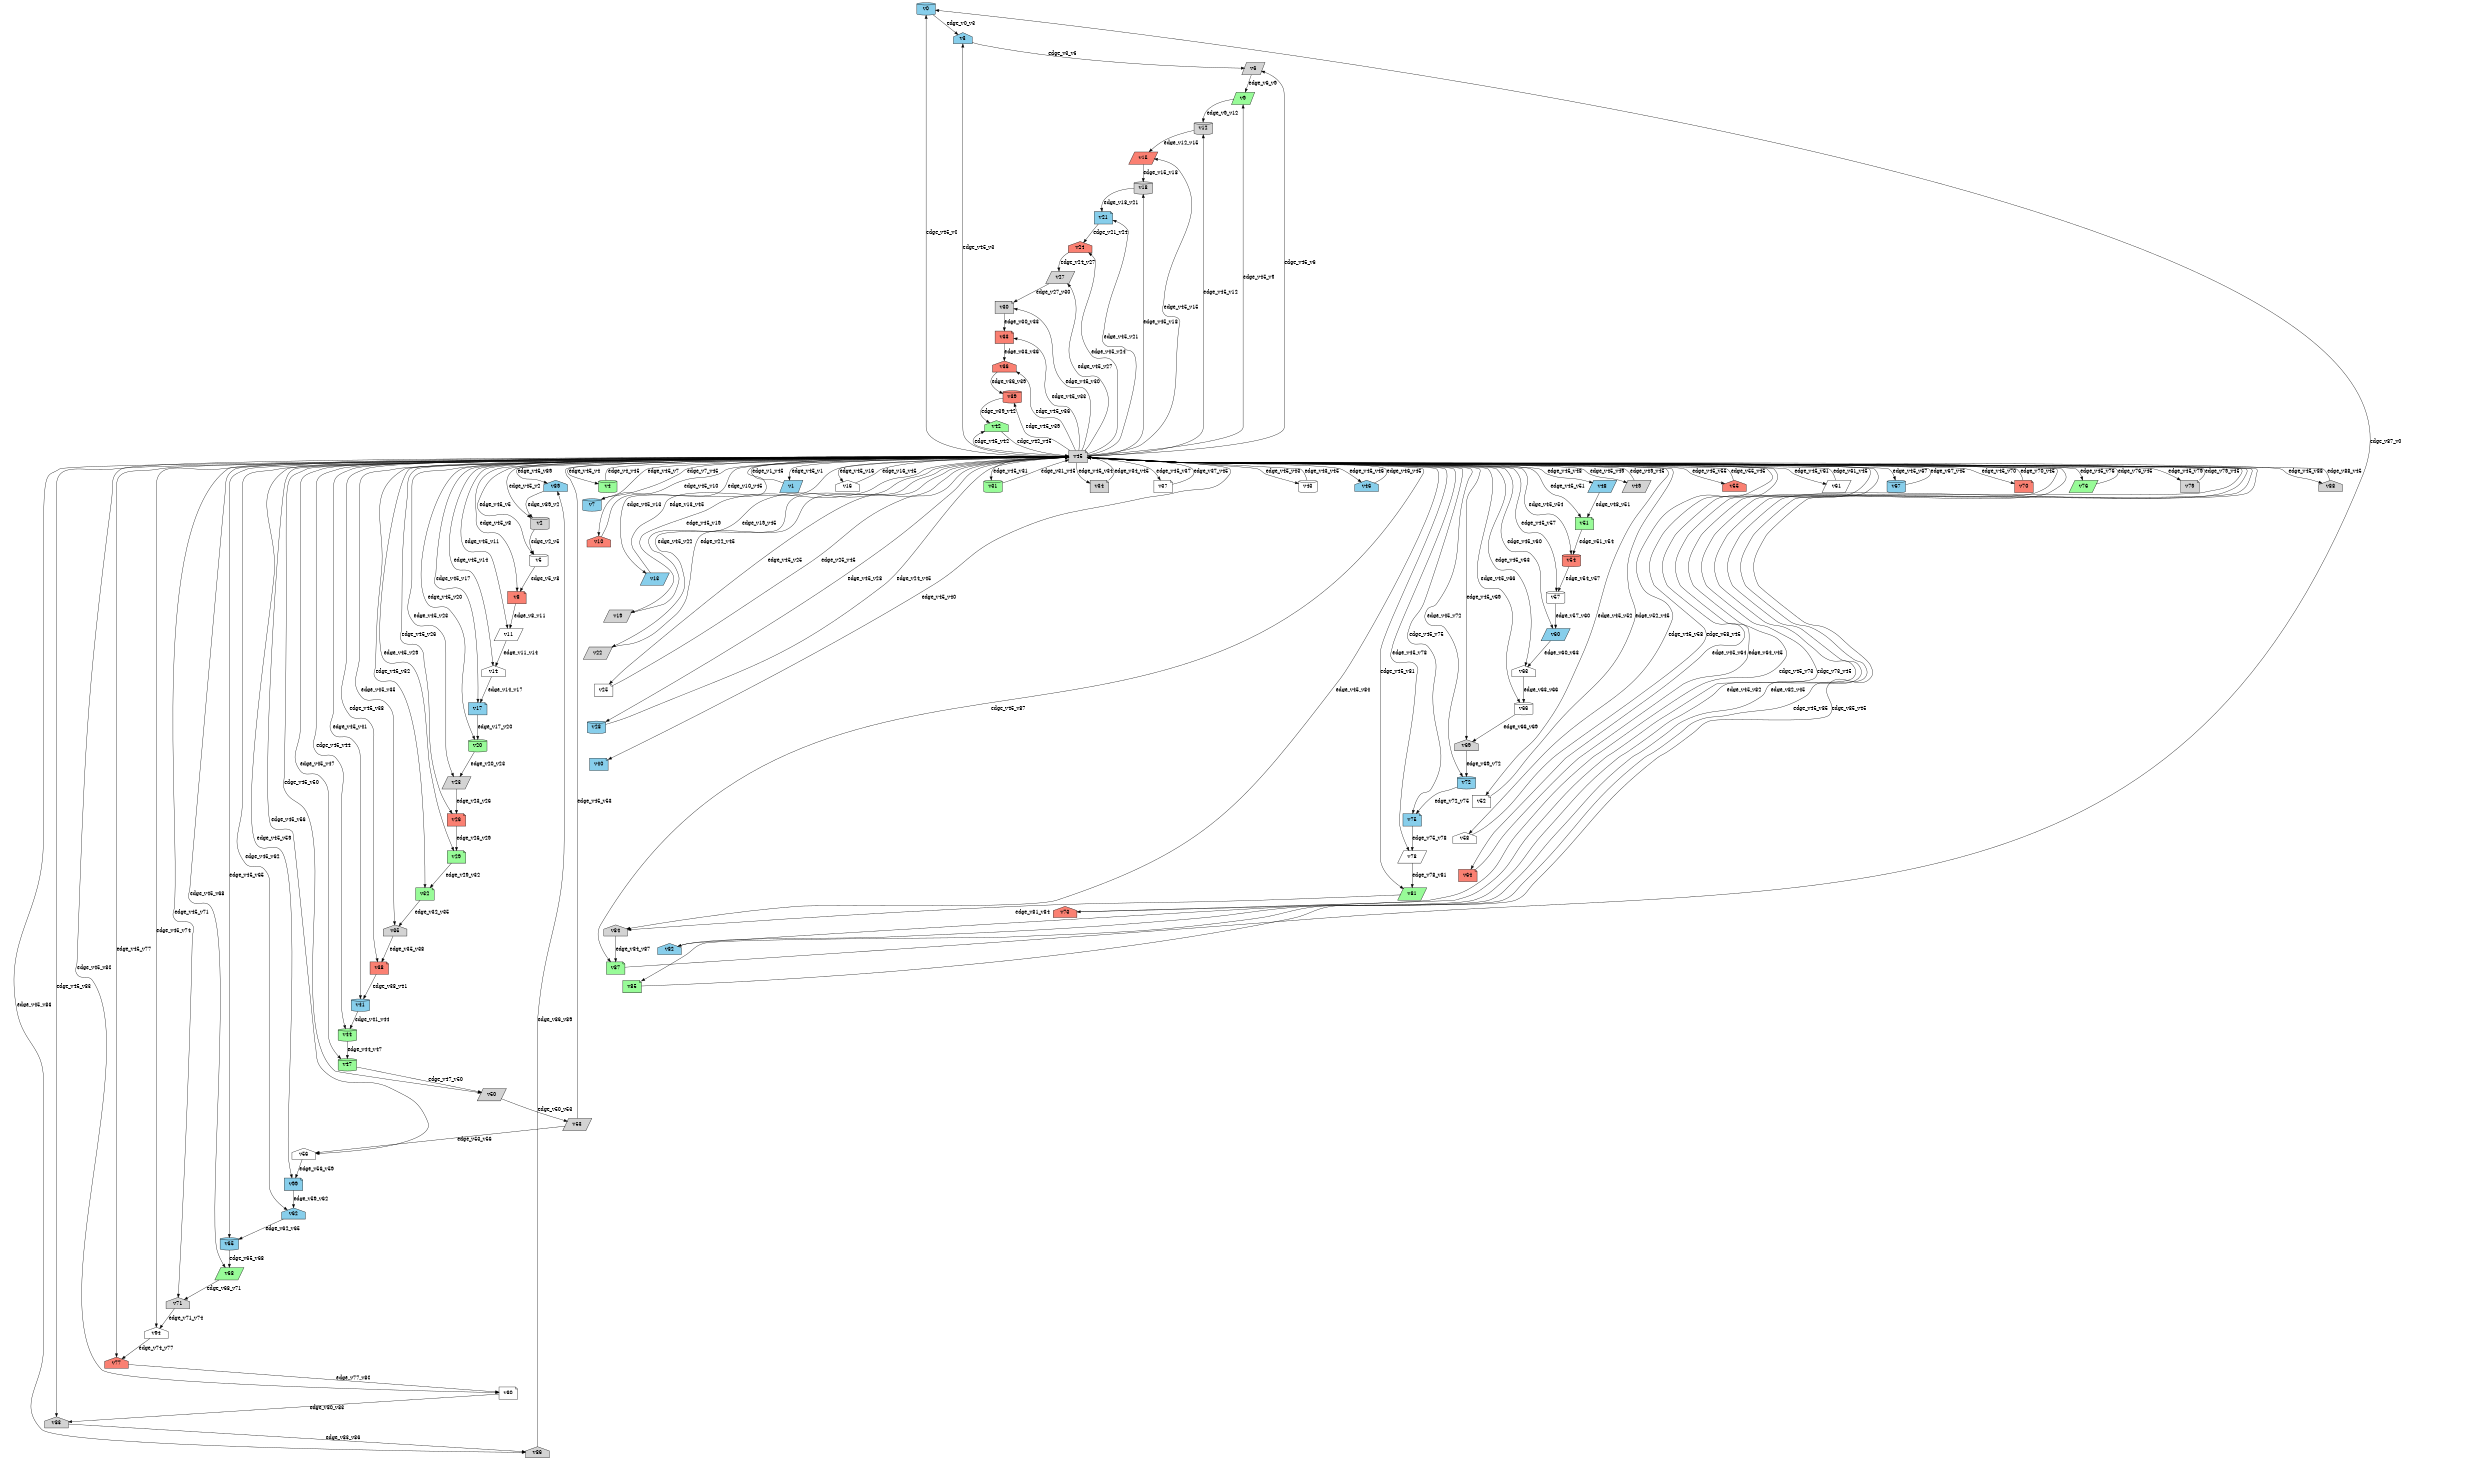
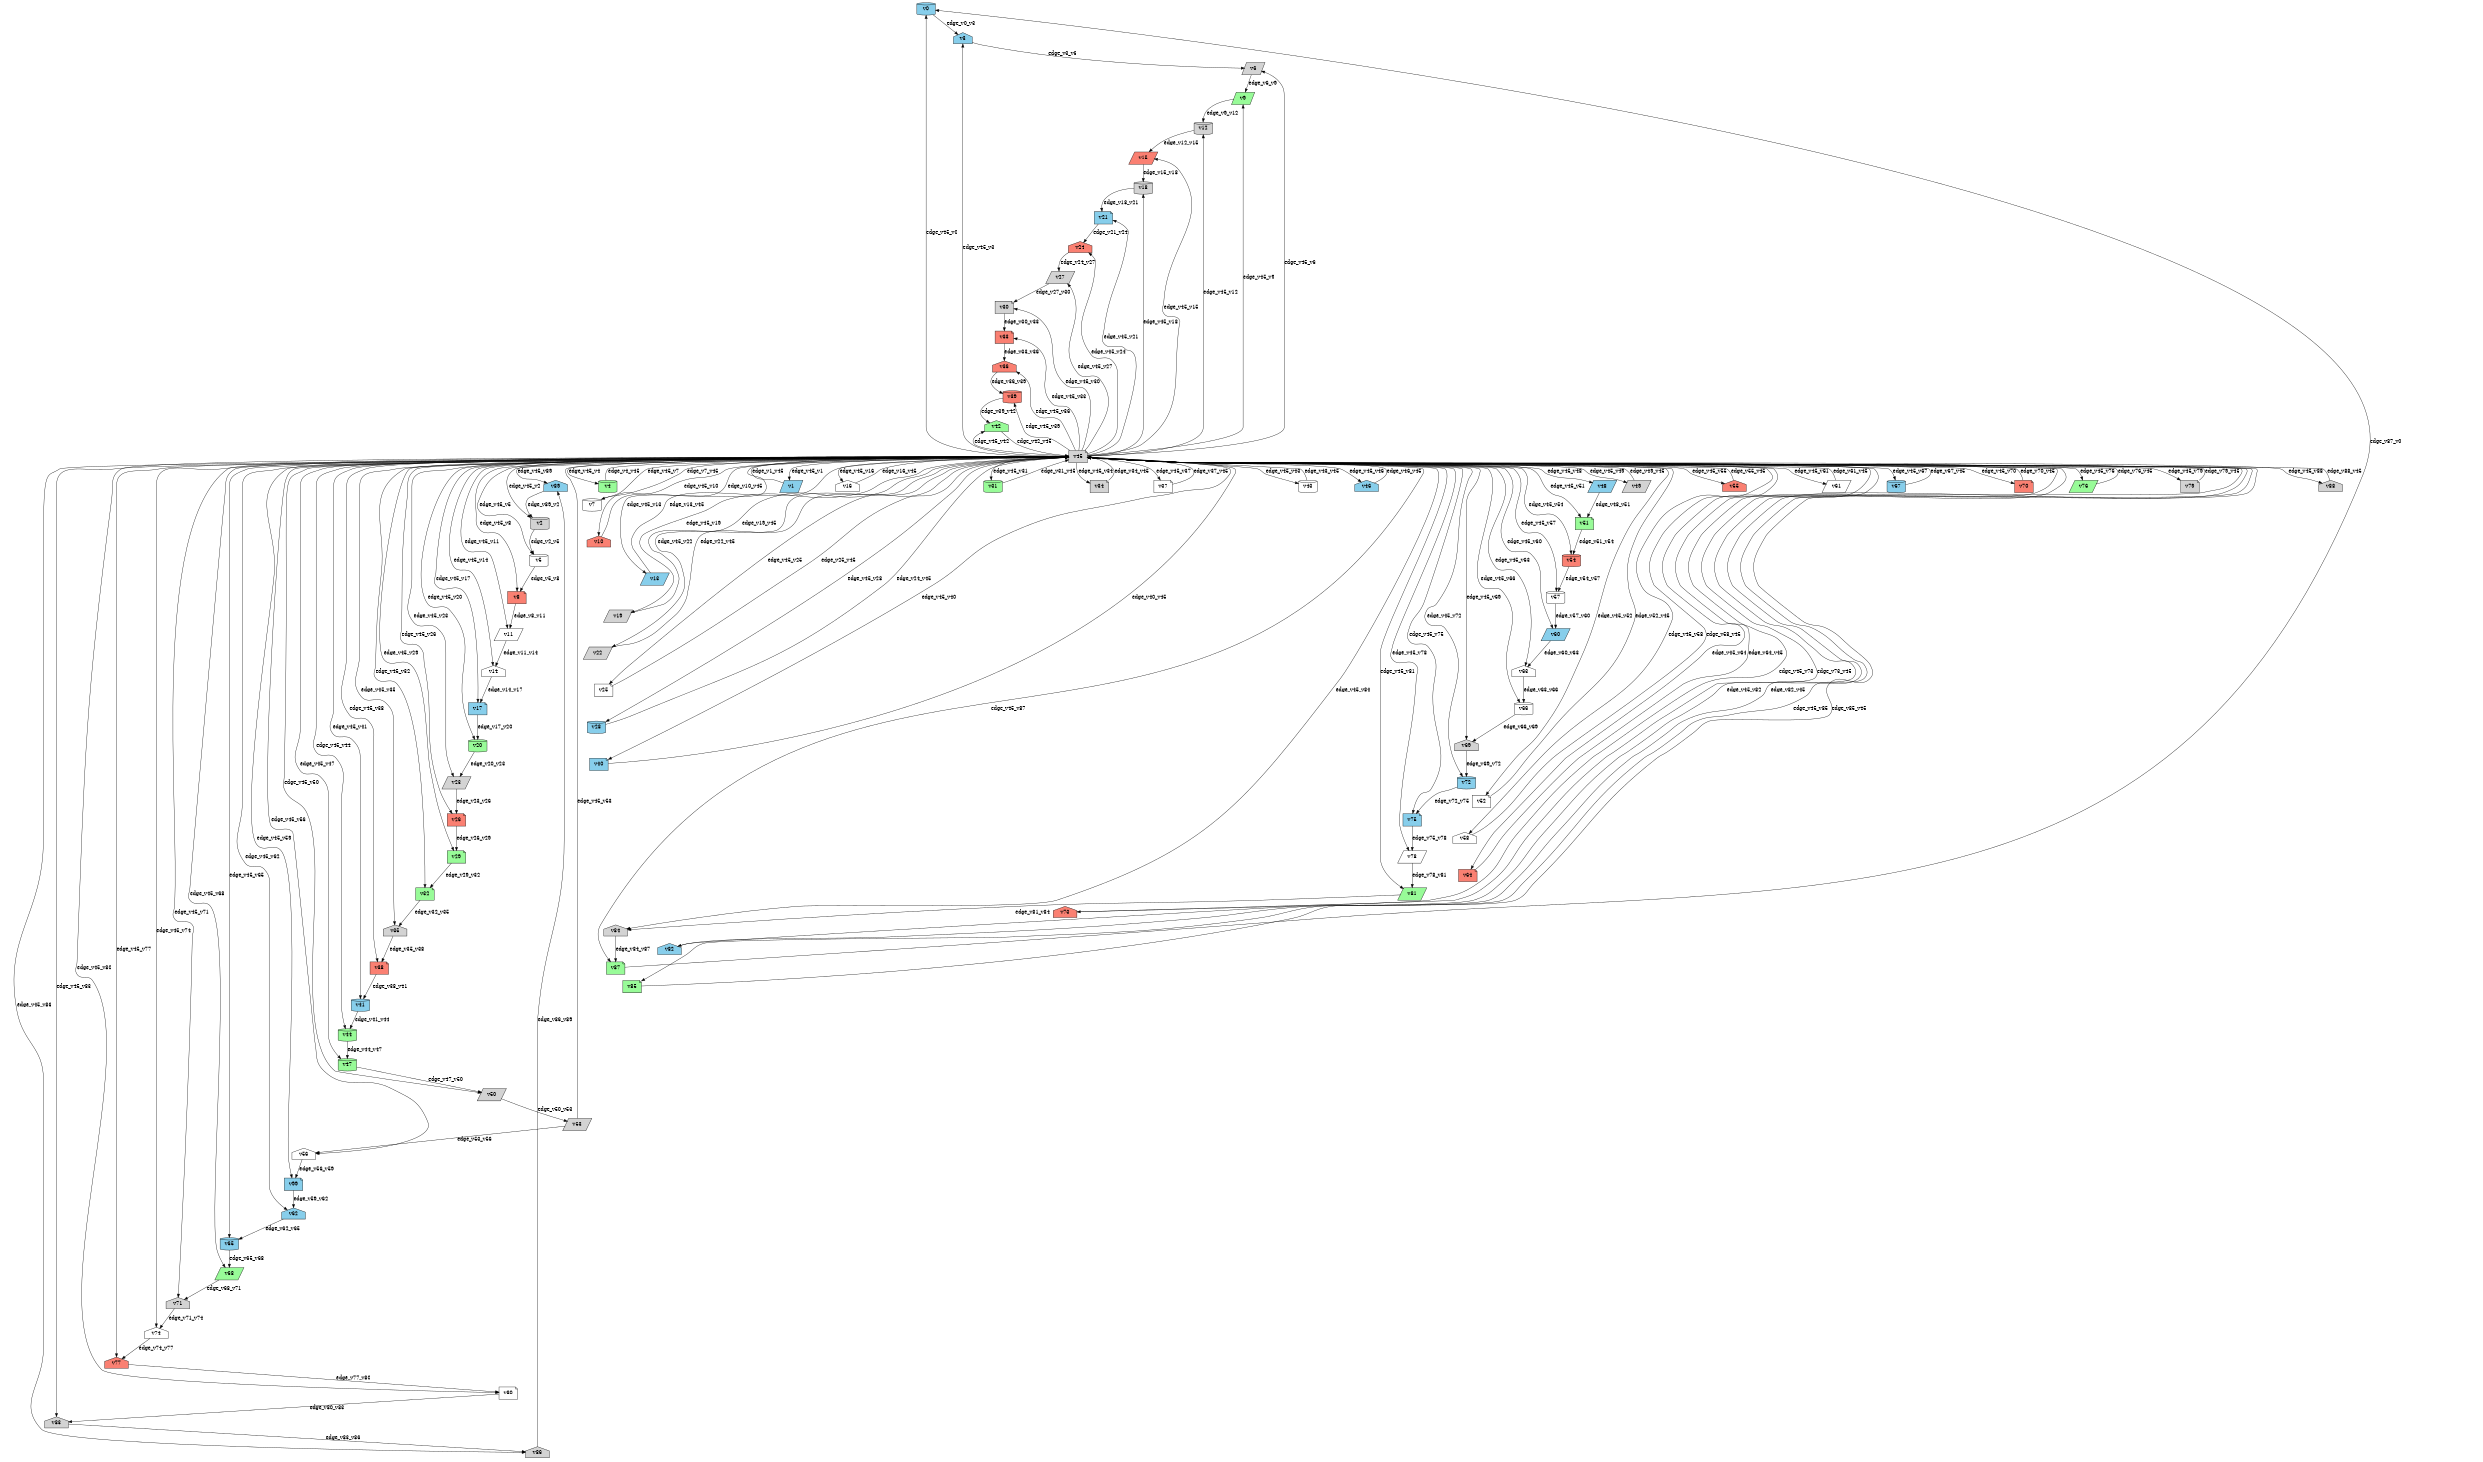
node "v7": fillcolor skyblue -> white
edge "v40" -> "v45": added, label "edge_v40_v45"
node "v94": label "v94" -> "v74"
